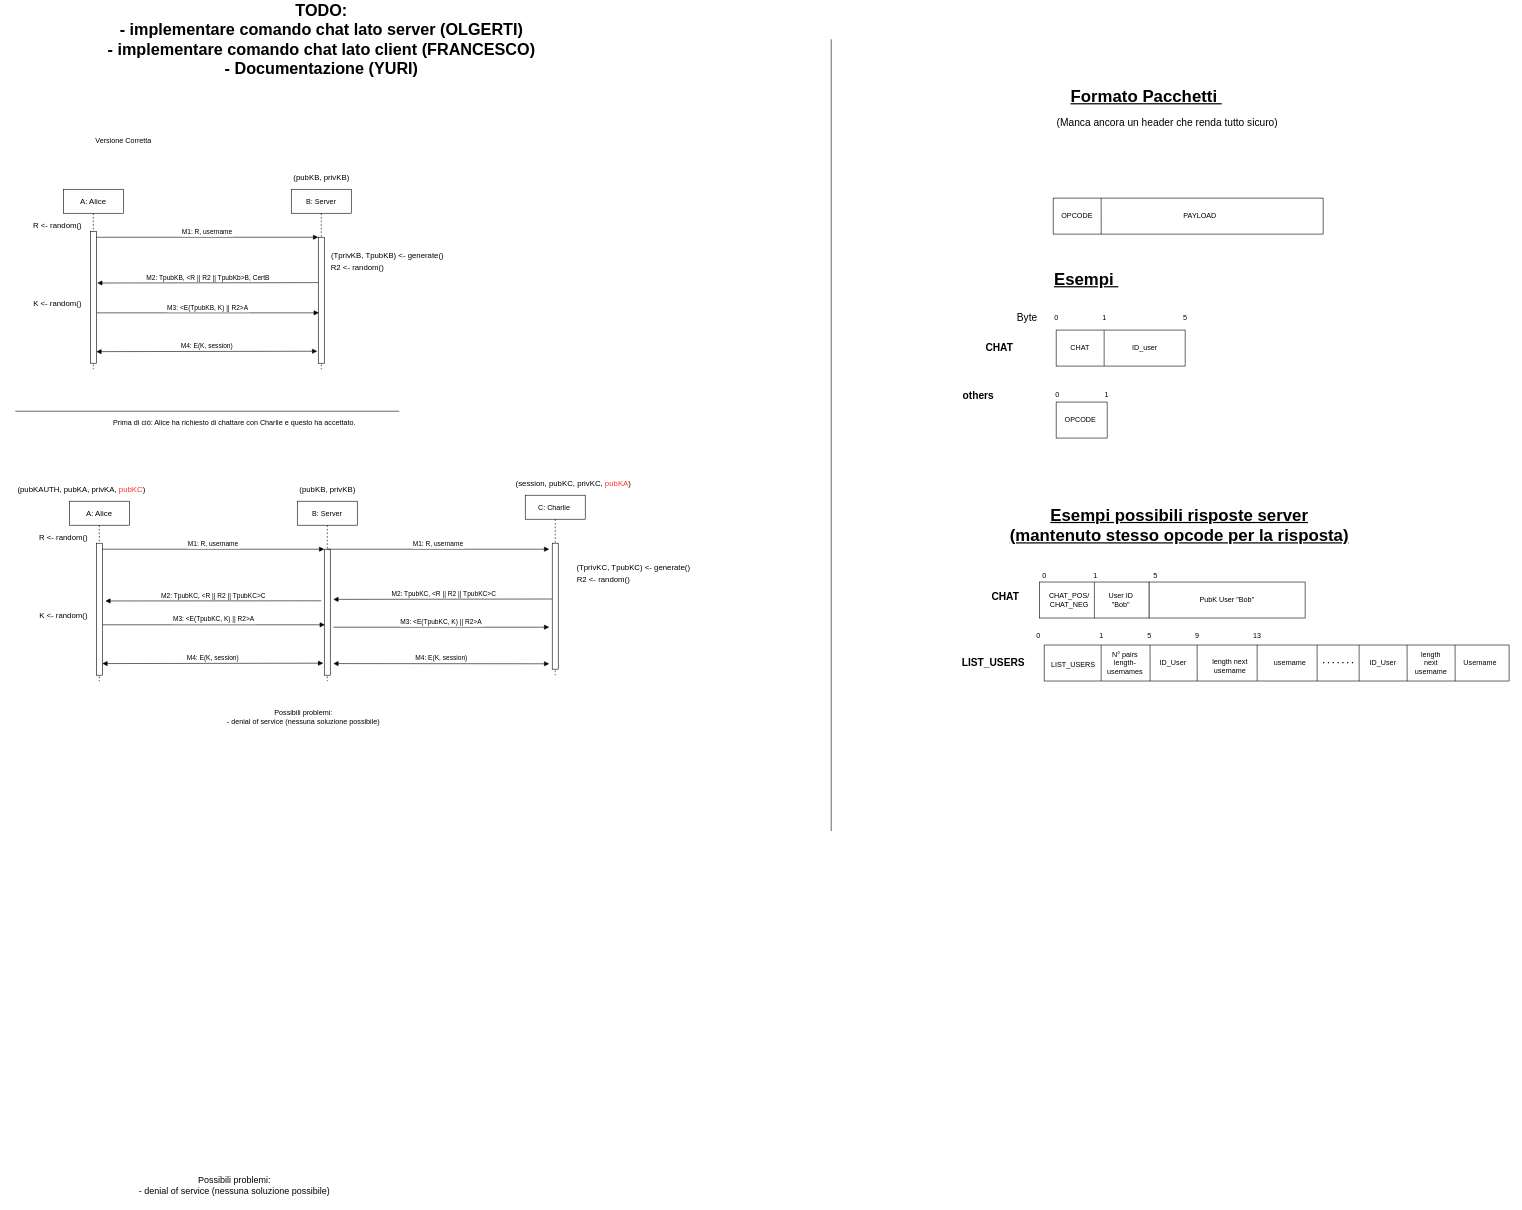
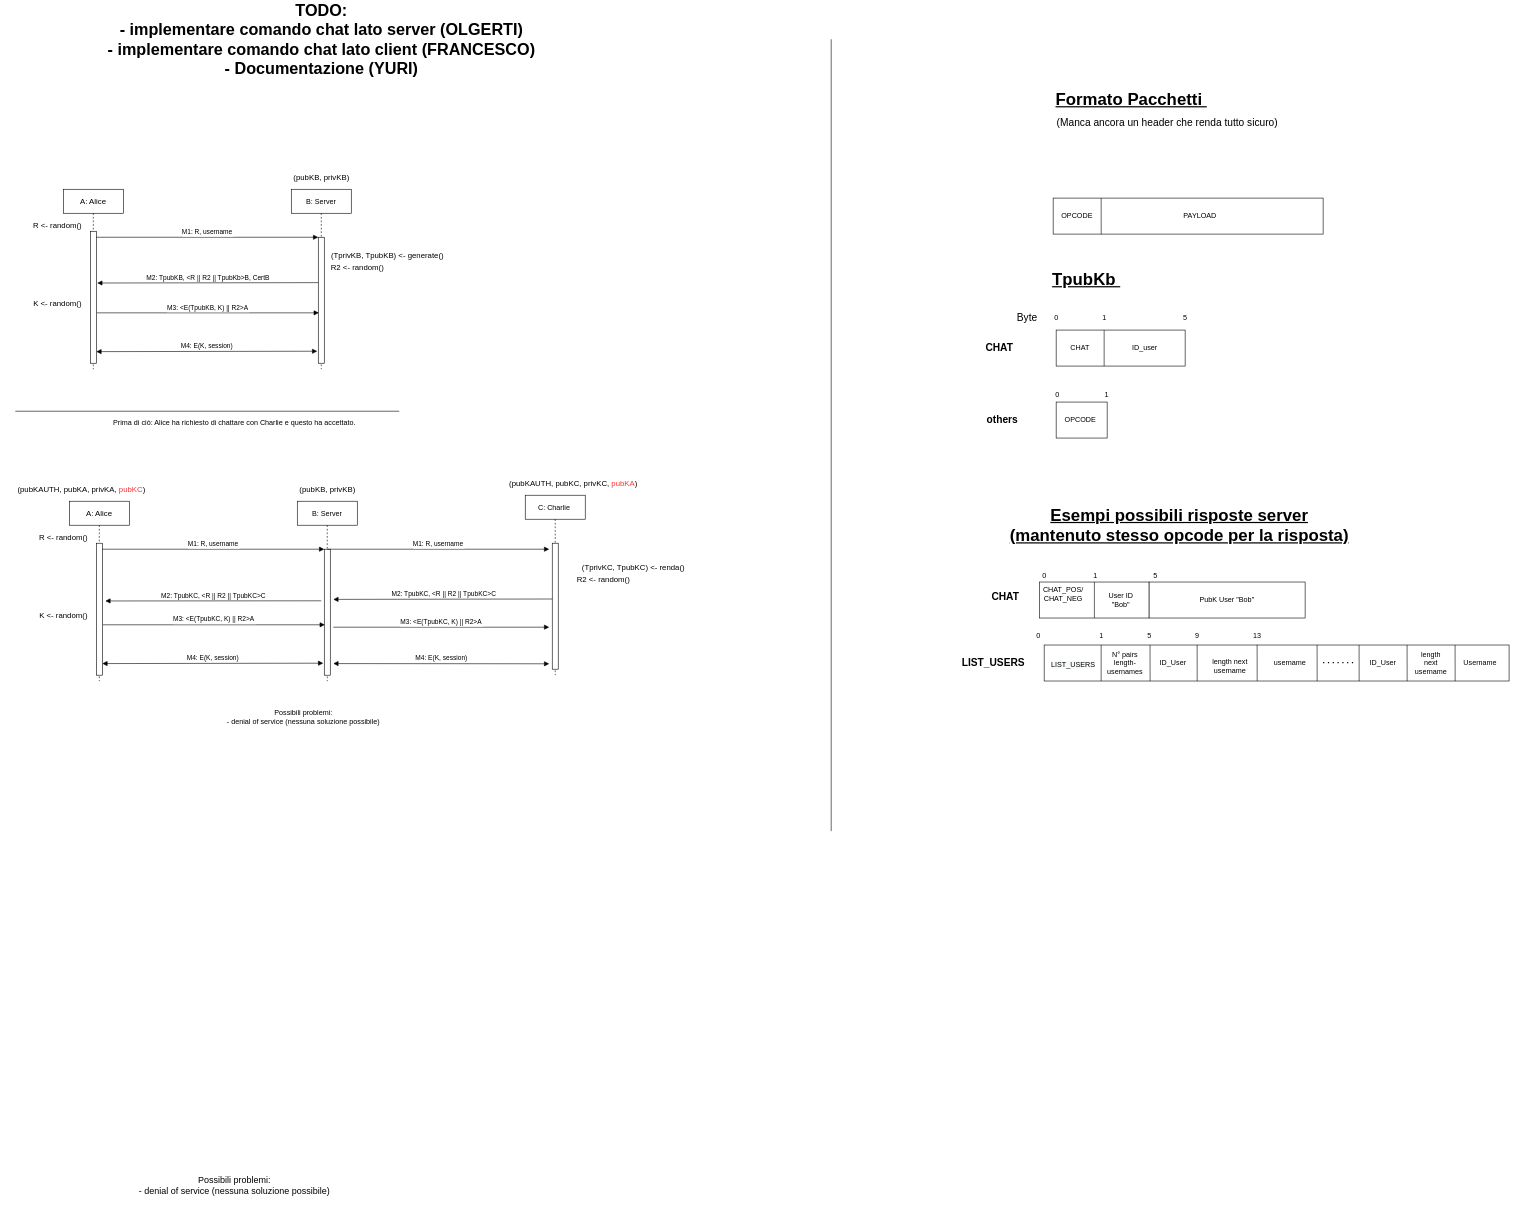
node "Formato Pacchetti": moved (1146, 96) -> (1131, 99)
node "Versione Corretta": removed
node "Esempi": label "Esempi" -> "TpubKb"
node "others": moved (978, 396) -> (1002, 420)
node "(session, pubKC, privKC, pubKA)": label "(session, pubKC, privKC, pubKA)" -> "(pubKAUTH, pubKC, privKC, pubKA)"
node "(TprivKC, TpubKC) <- generate()": label "(TprivKC, TpubKC) <- generate()" -> "(TprivKC, TpubKC) <- renda()"
node "CHAT_POS/ CHAT_NEG": moved (1070, 600) -> (1064, 594)
